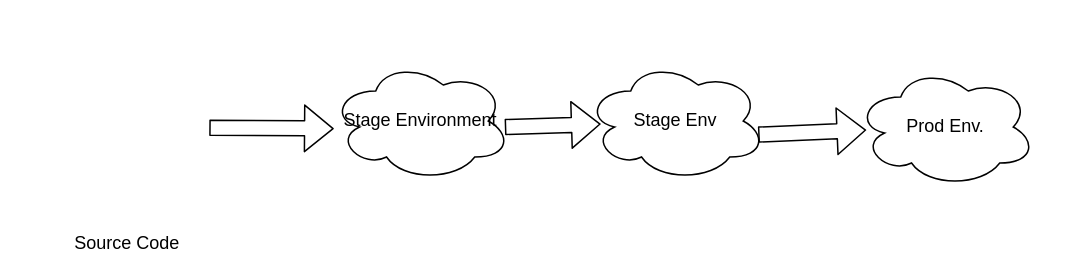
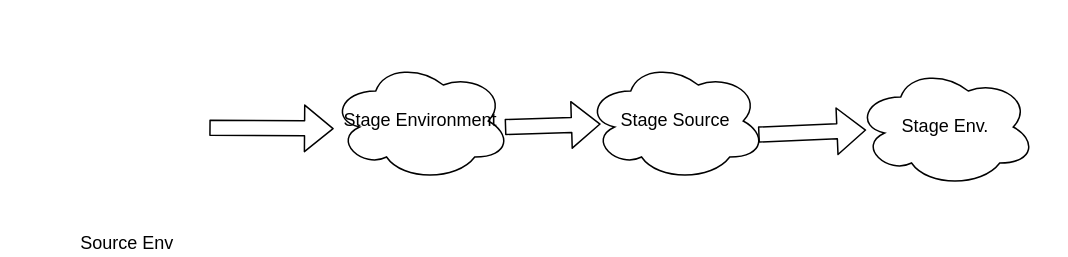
node "Stage Env": label "Stage Env" -> "Stage Source"
node "Prod Env.": label "Prod Env." -> "Stage Env."
node "Source Code": label "Source Code" -> "Source Env"
